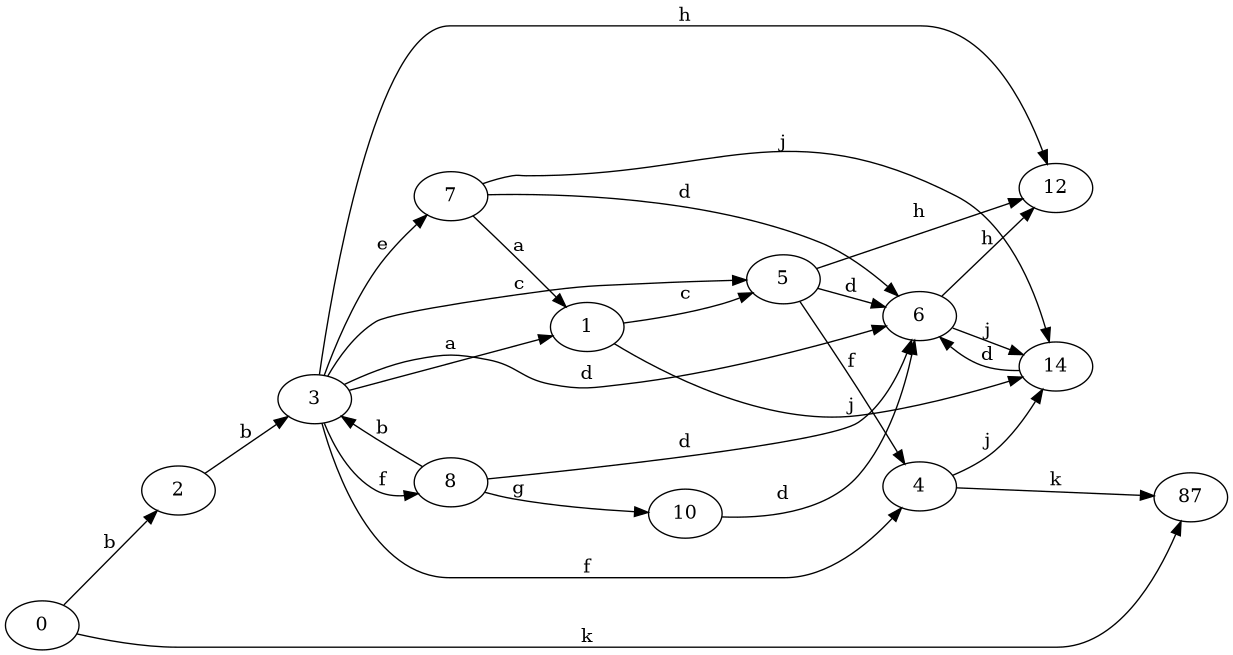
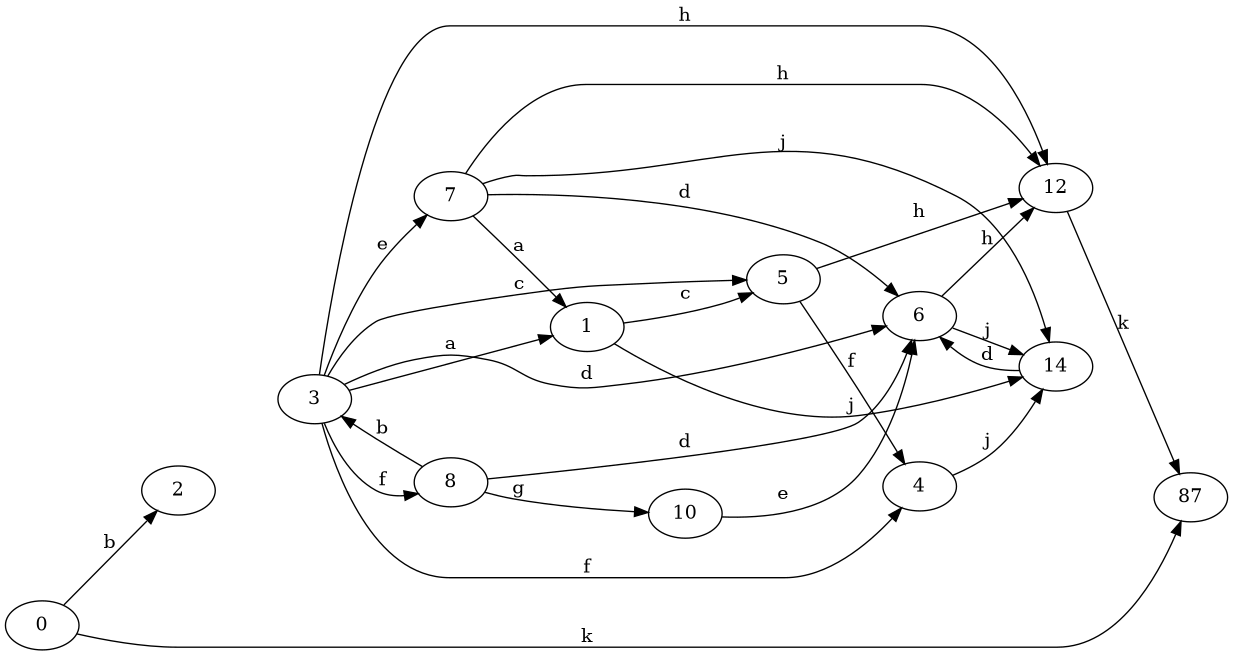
edge "7" -> "12": added, label "h"
edge "5" -> "6": removed, label "d"
edge "2" -> "3": removed, label "b"
edge "4" -> "87": now "12" -> "87"
edge "10" -> "6": label "d" -> "e"
